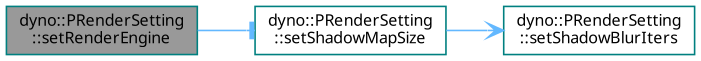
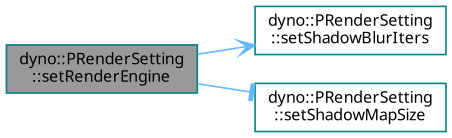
edge "dyno::PRenderSetting ::setShadowMapSize" -> "dyno::PRenderSetting ::setShadowBlurIters": now "dyno::PRenderSetting ::setRenderEngine" -> "dyno::PRenderSetting ::setShadowBlurIters"
